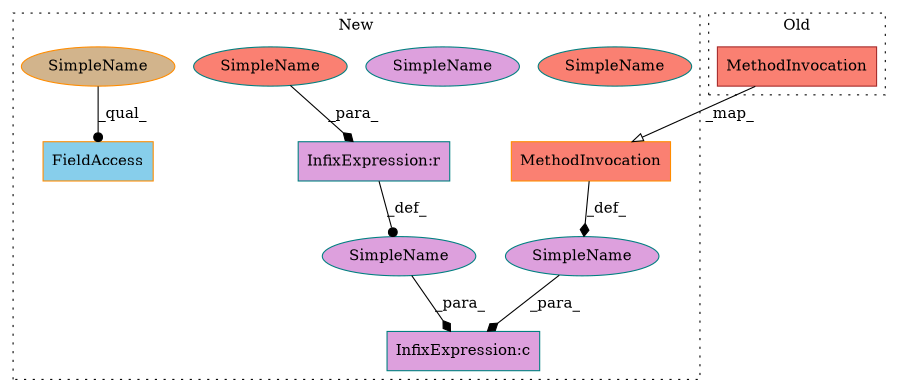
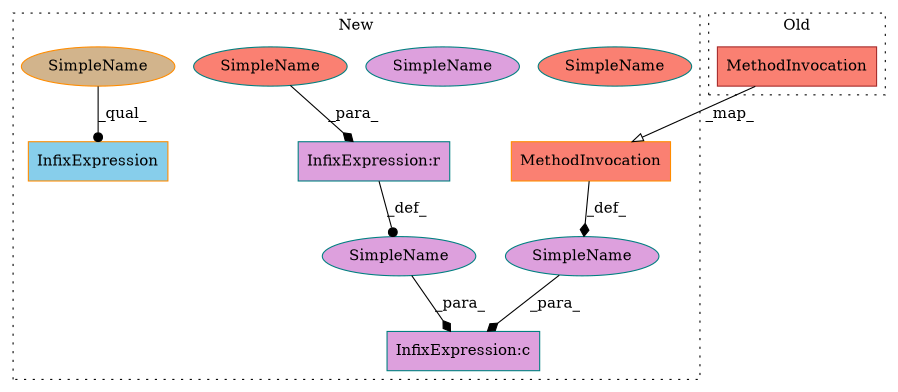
node "FieldAccess": label "FieldAccess" -> "InfixExpression"
